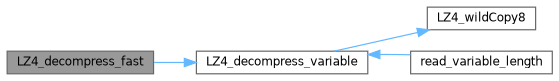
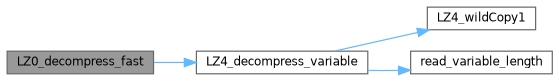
node "LZ4_wildCopy8": label "LZ4_wildCopy8" -> "LZ4_wildCopy1"
edge "read_variable_length" -> "LZ4_decompress_variable": reversed
node "LZ4_decompress_fast": label "LZ4_decompress_fast" -> "LZ0_decompress_fast"
